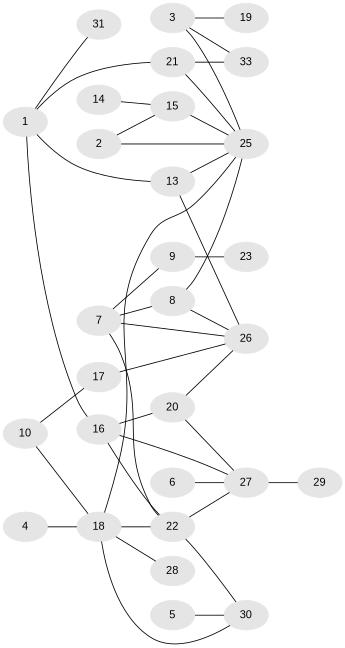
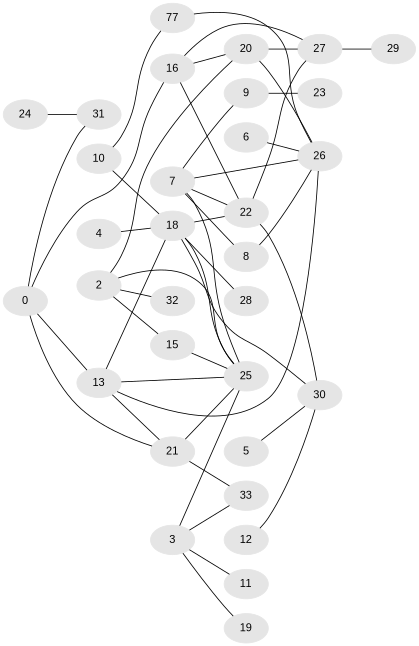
node "14": removed
node "24": added
node "1": label "1" -> "0"
edge "20" -- "2": added
edge "25" -- "8": now "25" -- "7"
node "32": added
edge "18" -- "13": added
node "17": label "17" -> "77"
edge "13" -- "21": added
edge "6" -- "27": now "6" -- "26"
node "12": added
node "11": added
